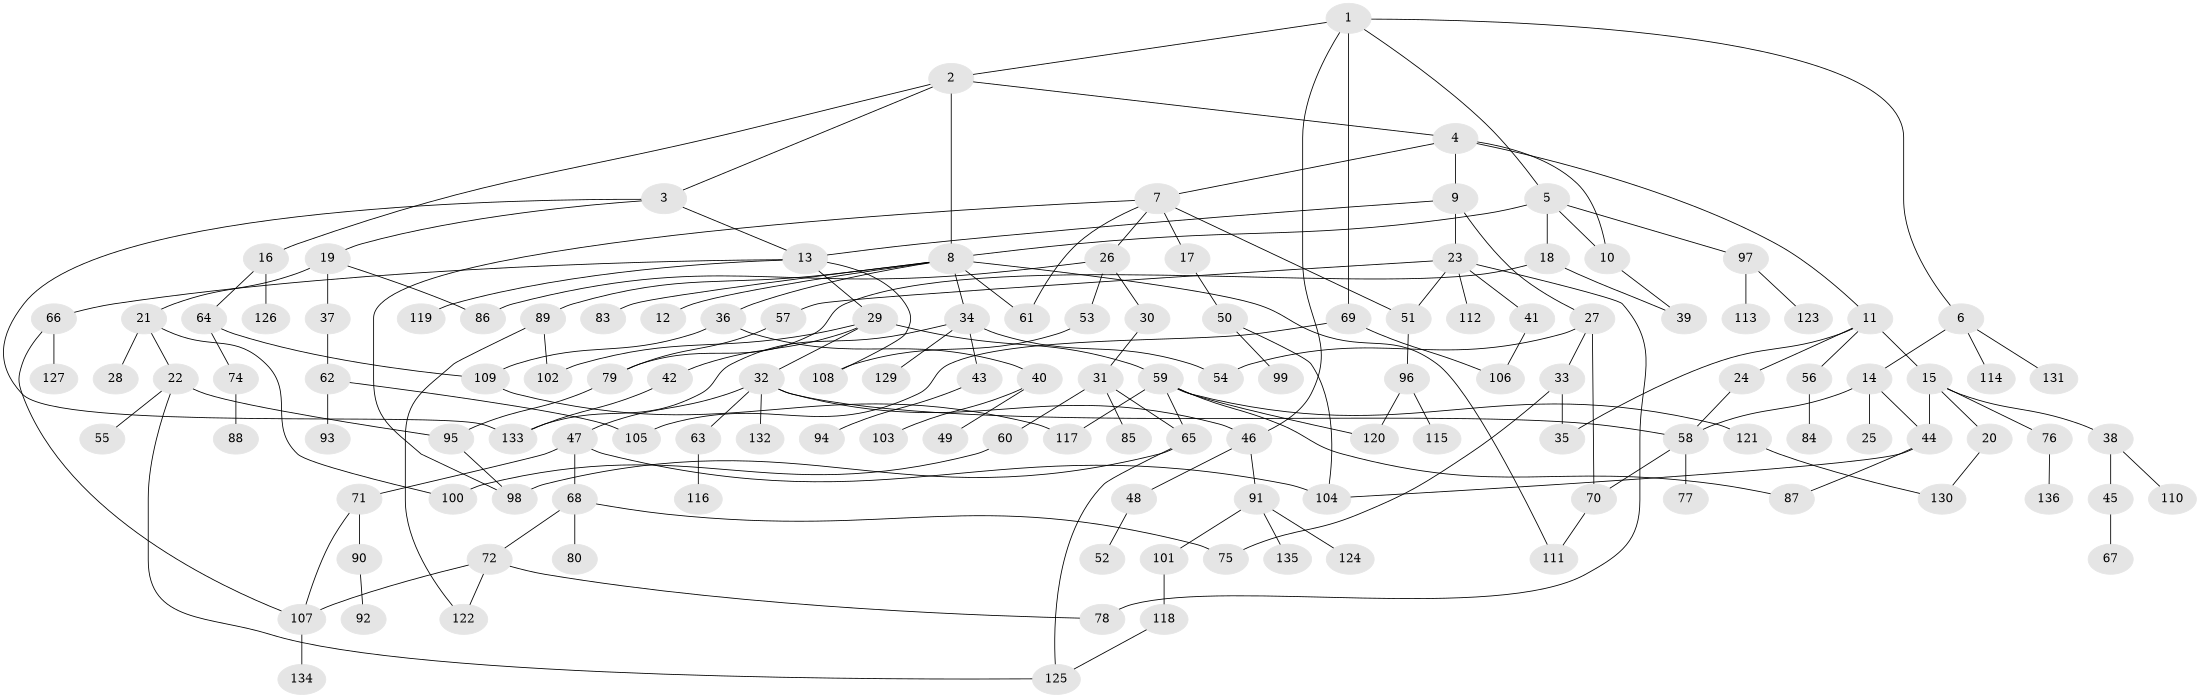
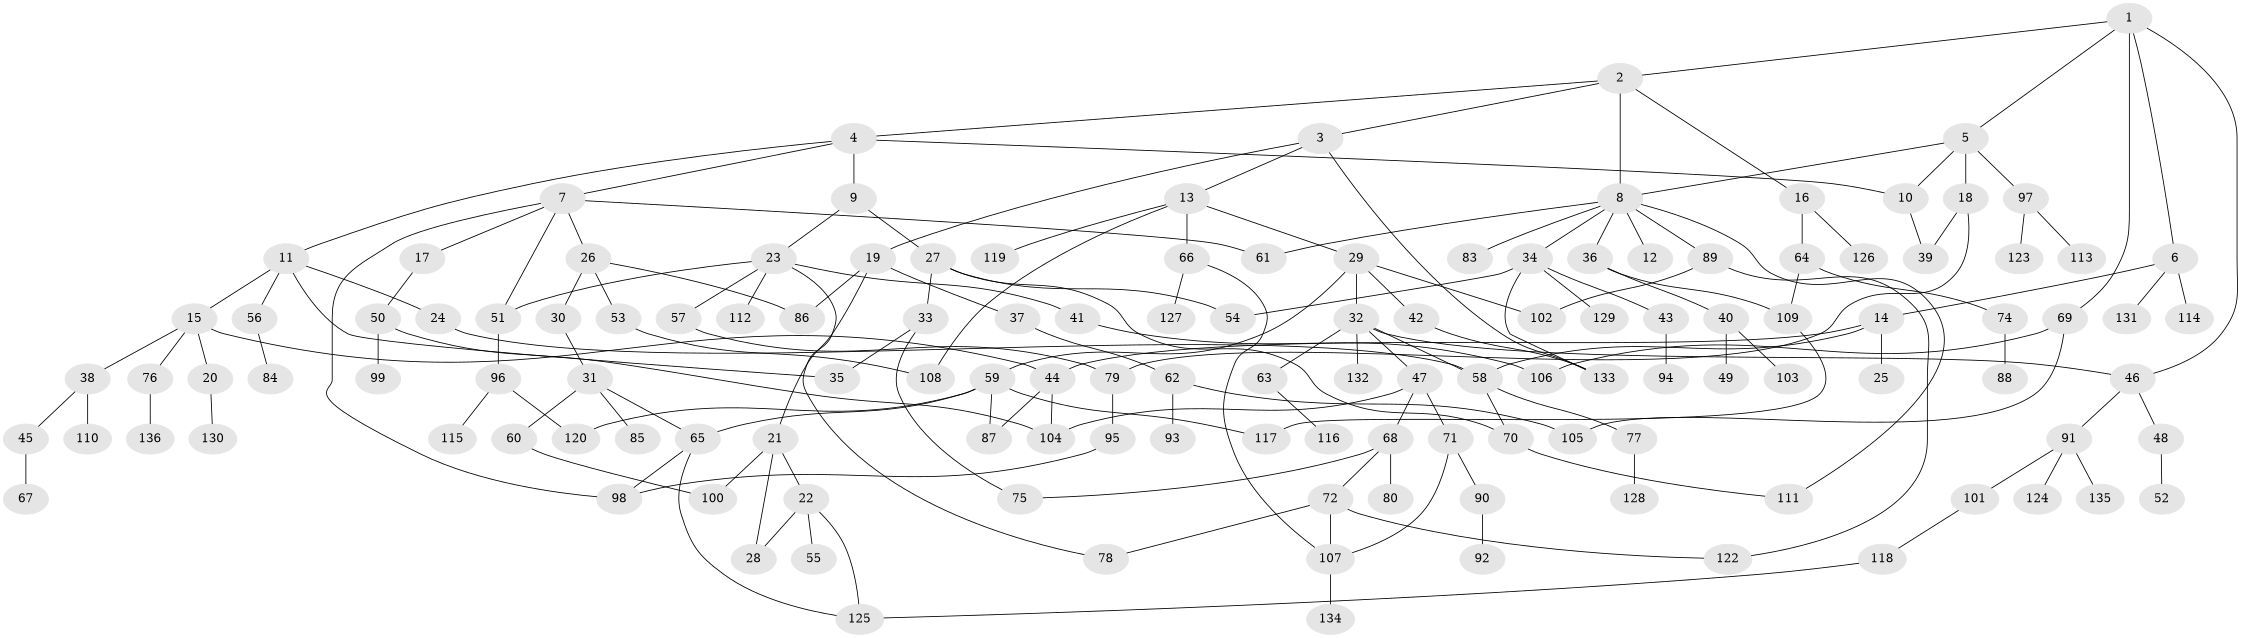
edge "9" -- "13": removed
edge "22" -- "95": now "22" -- "28"
node "121": removed
node "128": added
